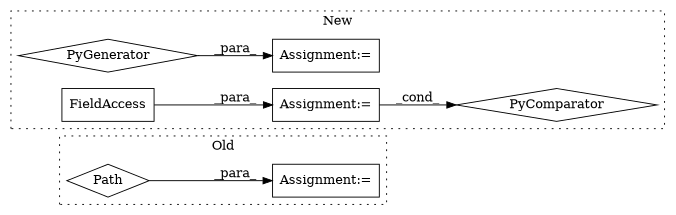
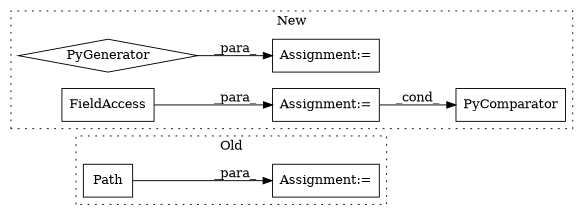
node "PyComparator": shape diamond -> box
node "Path": shape diamond -> box
